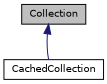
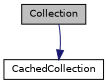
edge "CachedCollection" -> "Collection": reversed
